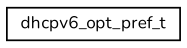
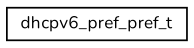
node "dhcpv6_opt_pref_t": label "dhcpv6_opt_pref_t" -> "dhcpv6_pref_pref_t"
